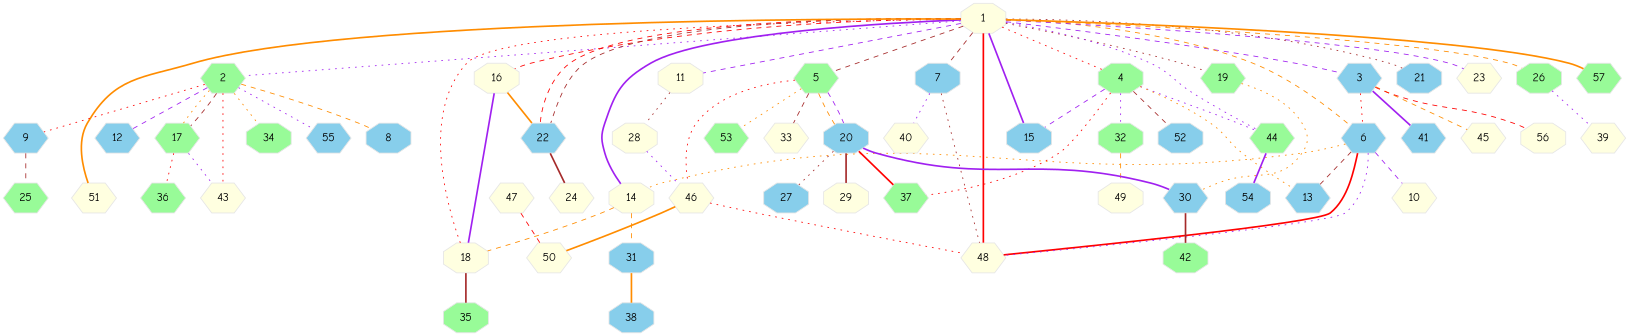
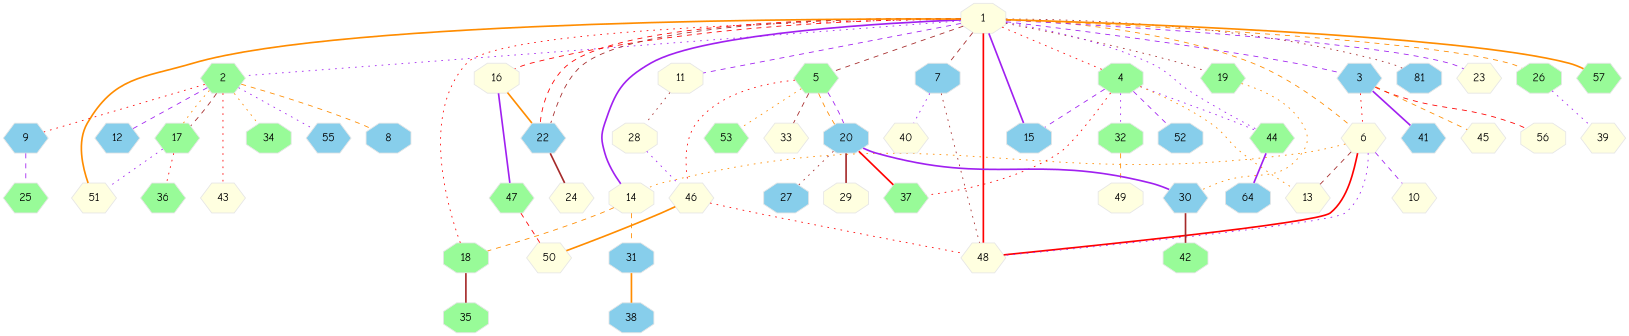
node "21": label "21" -> "81"
edge "4" -- "52": color brown -> purple
node "6": fillcolor skyblue -> lightyellow
edge "9" -- "25": color brown -> purple
edge "17" -- "43": now "17" -- "51"
edge "16" -- "18": now "16" -- "47"
node "47": fillcolor lightyellow -> palegreen
node "54": label "54" -> "64"
node "13": fillcolor skyblue -> lightyellow
node "18": fillcolor lightyellow -> palegreen
